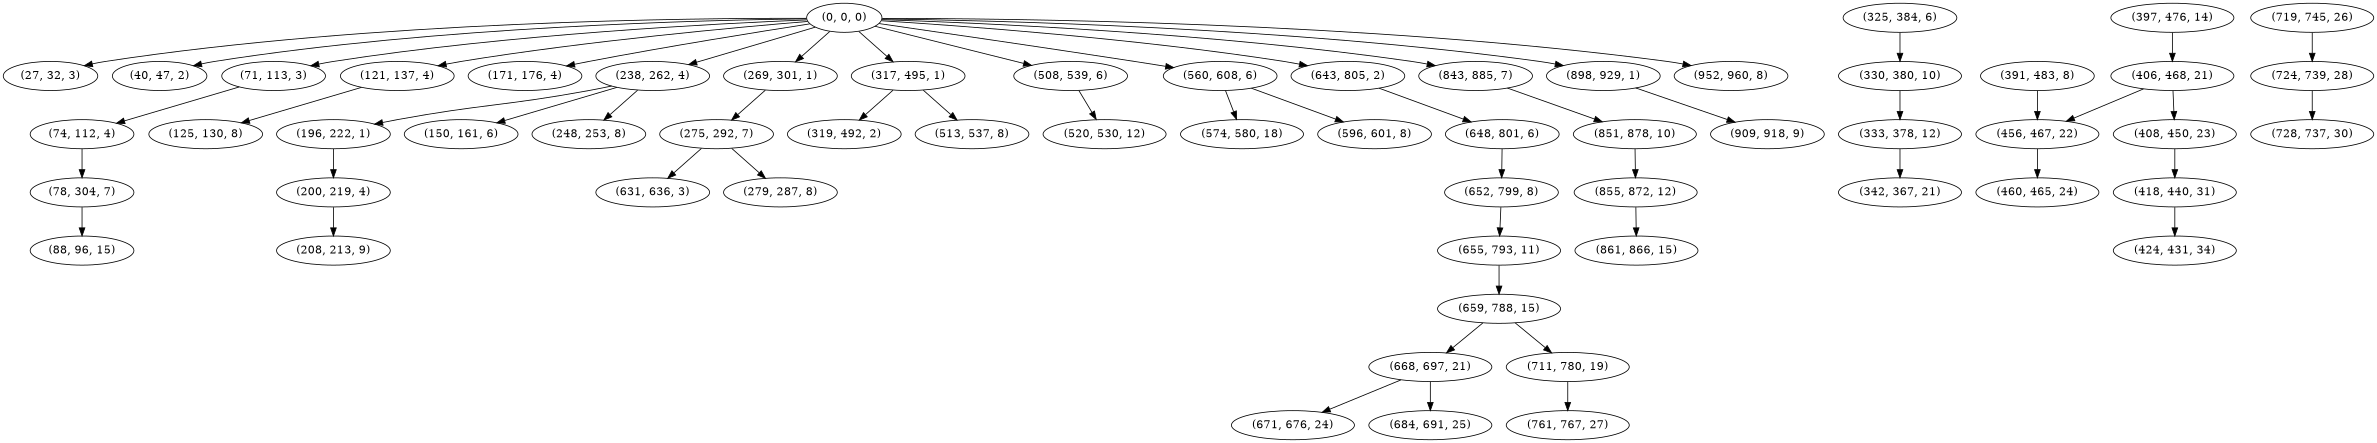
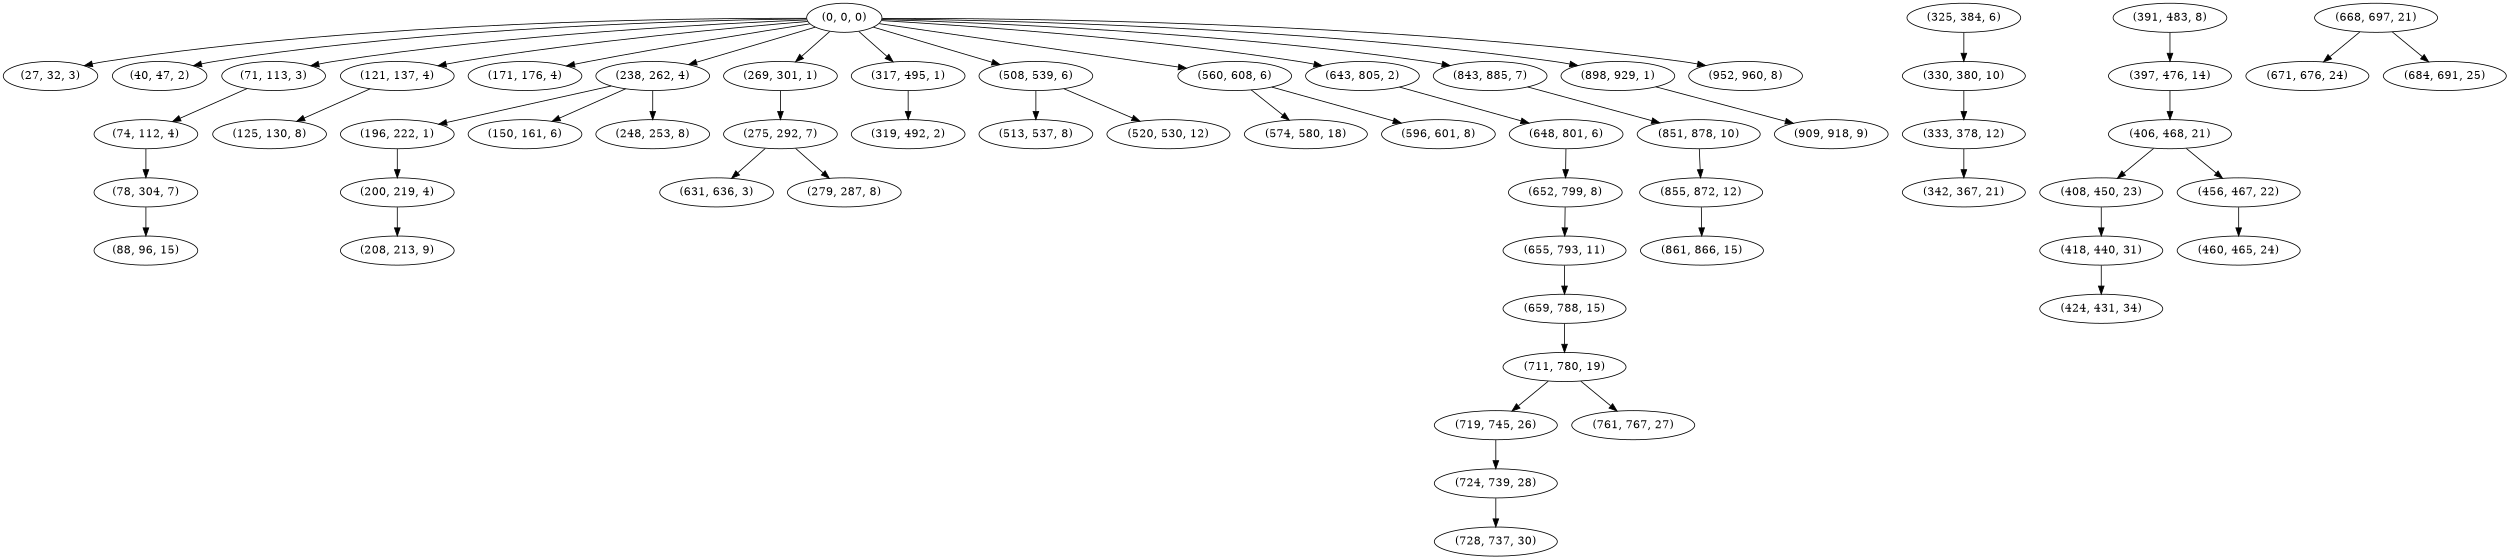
edge "(391, 483, 8)" -> "(456, 467, 22)": now "(391, 483, 8)" -> "(397, 476, 14)"
edge "(317, 495, 1)" -> "(513, 537, 8)": now "(508, 539, 6)" -> "(513, 537, 8)"
edge "(659, 788, 15)" -> "(668, 697, 21)": removed
edge "(711, 780, 19)" -> "(719, 745, 26)": added
